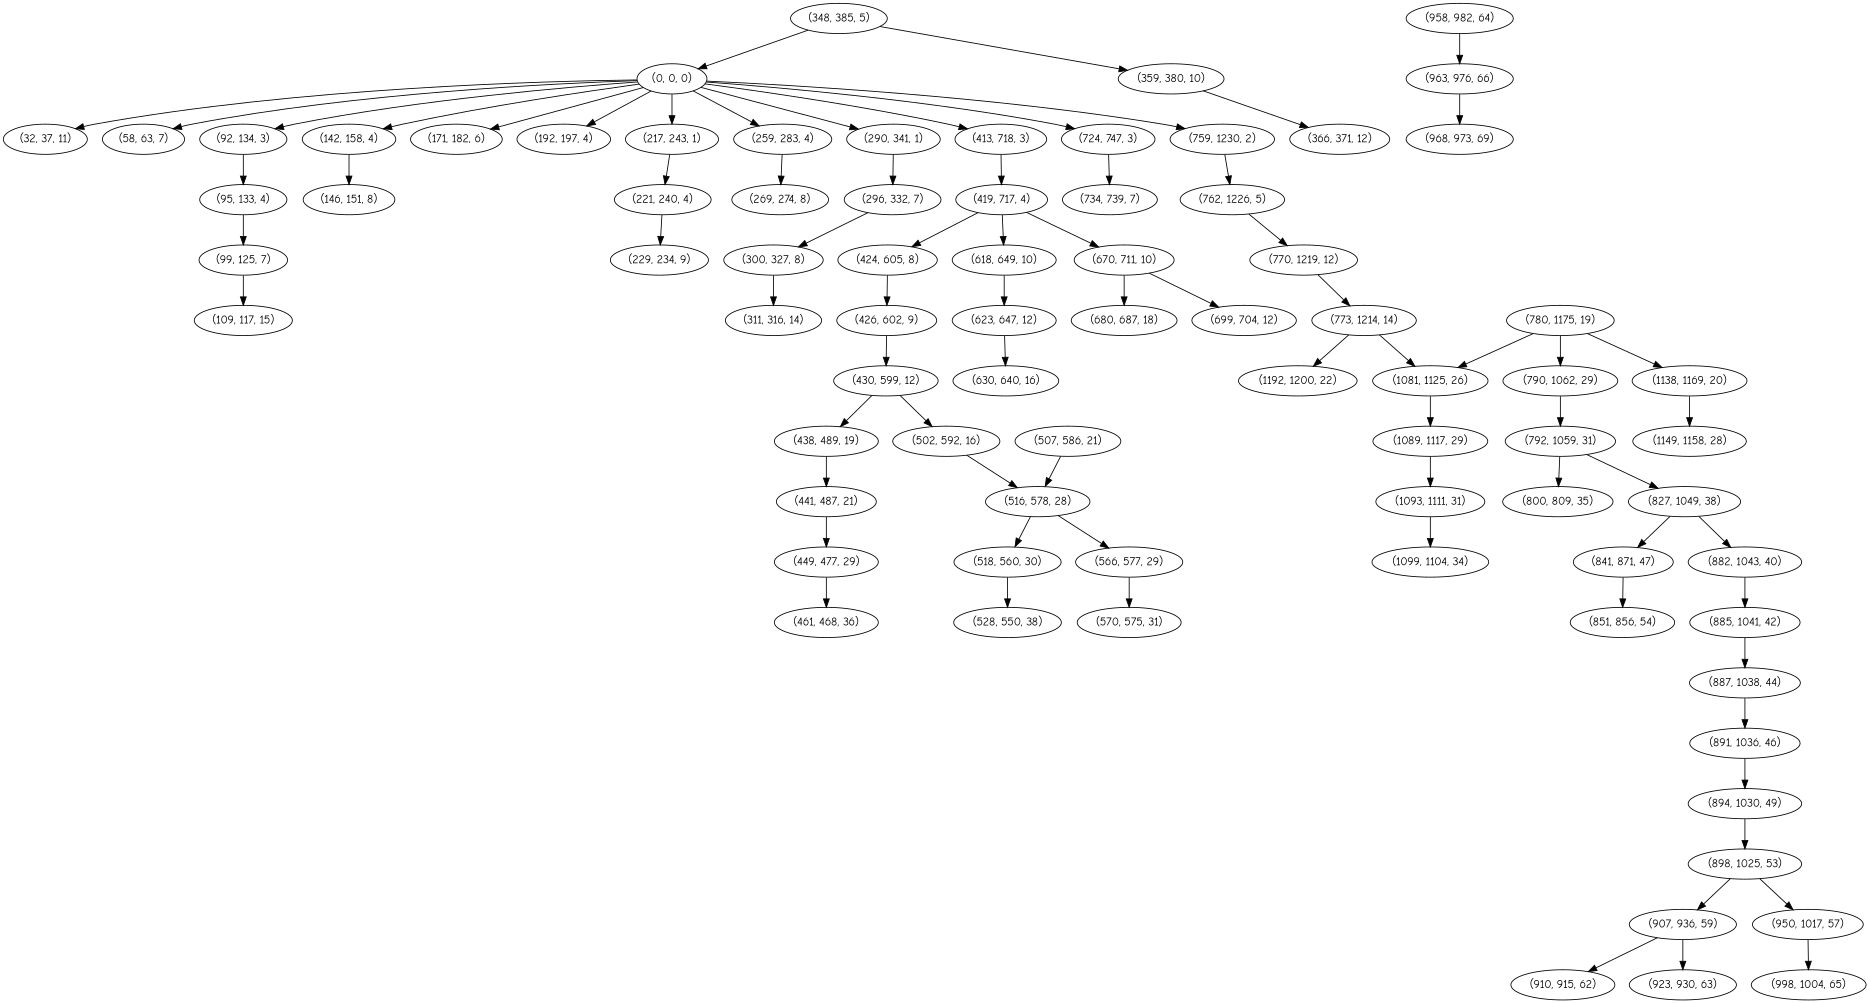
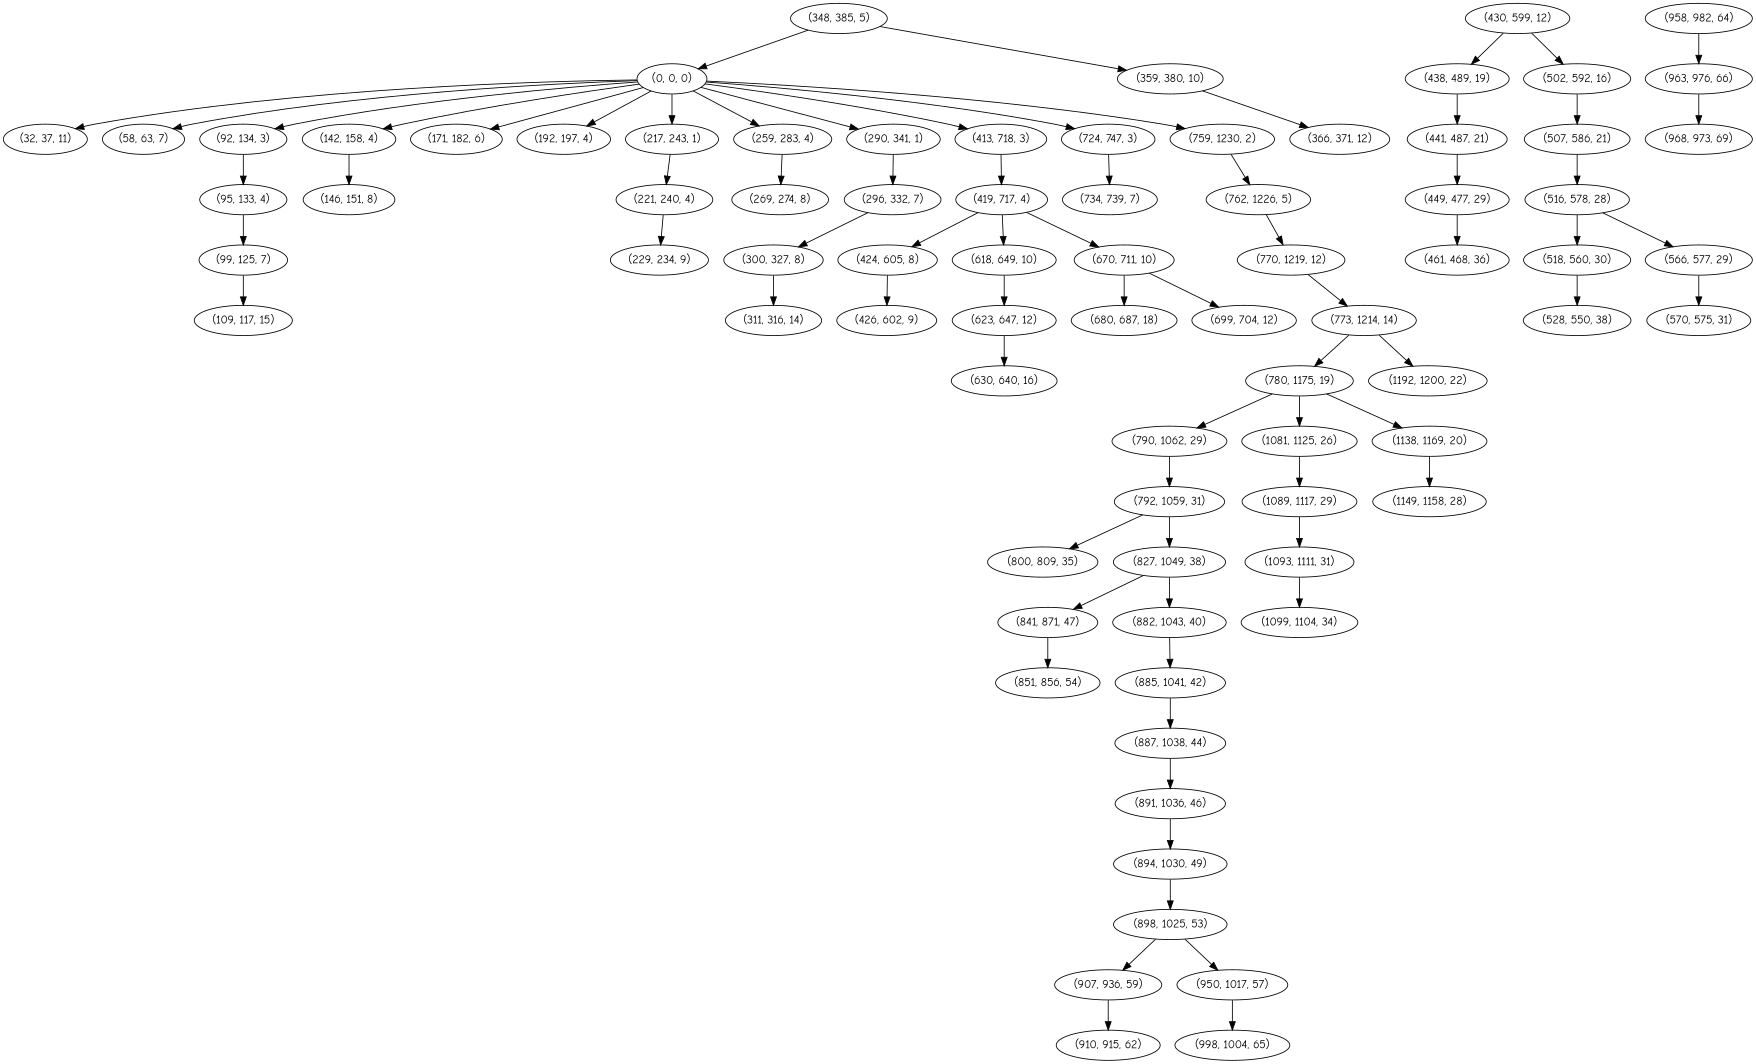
edge "(426, 602, 9)" -> "(430, 599, 12)": removed
edge "(773, 1214, 14)" -> "(1081, 1125, 26)": now "(773, 1214, 14)" -> "(780, 1175, 19)"
edge "(502, 592, 16)" -> "(516, 578, 28)": now "(502, 592, 16)" -> "(507, 586, 21)"
node "(923, 930, 63)": removed
